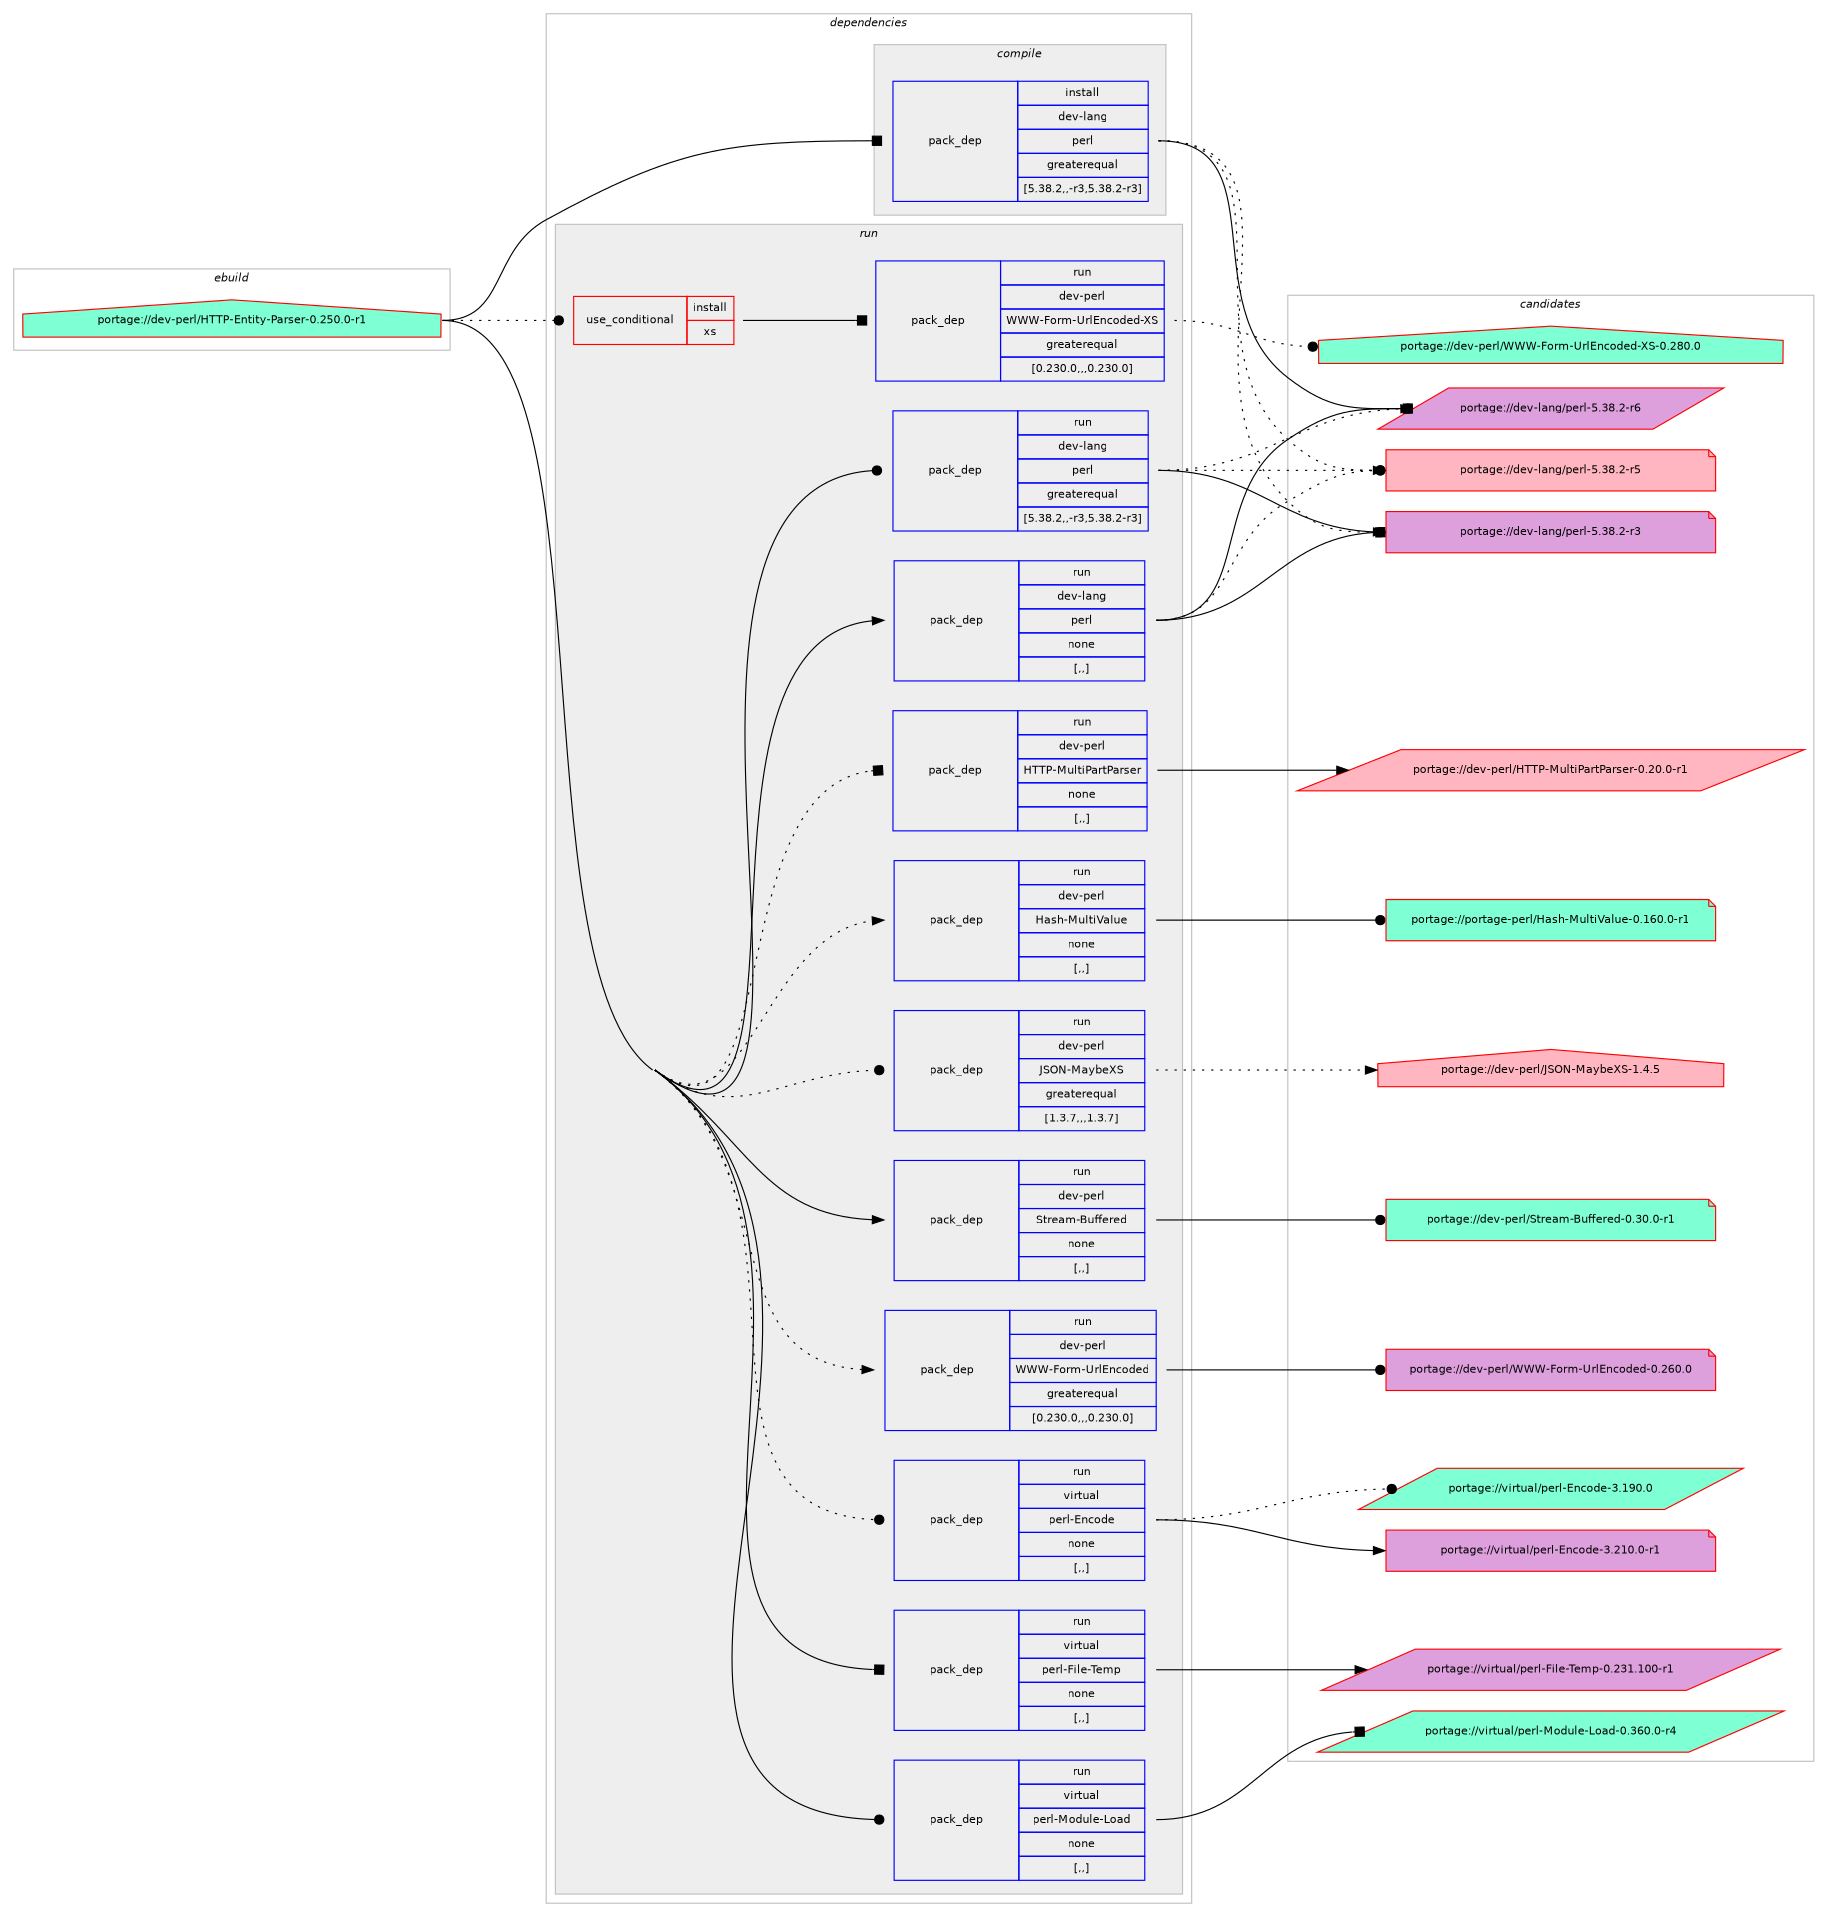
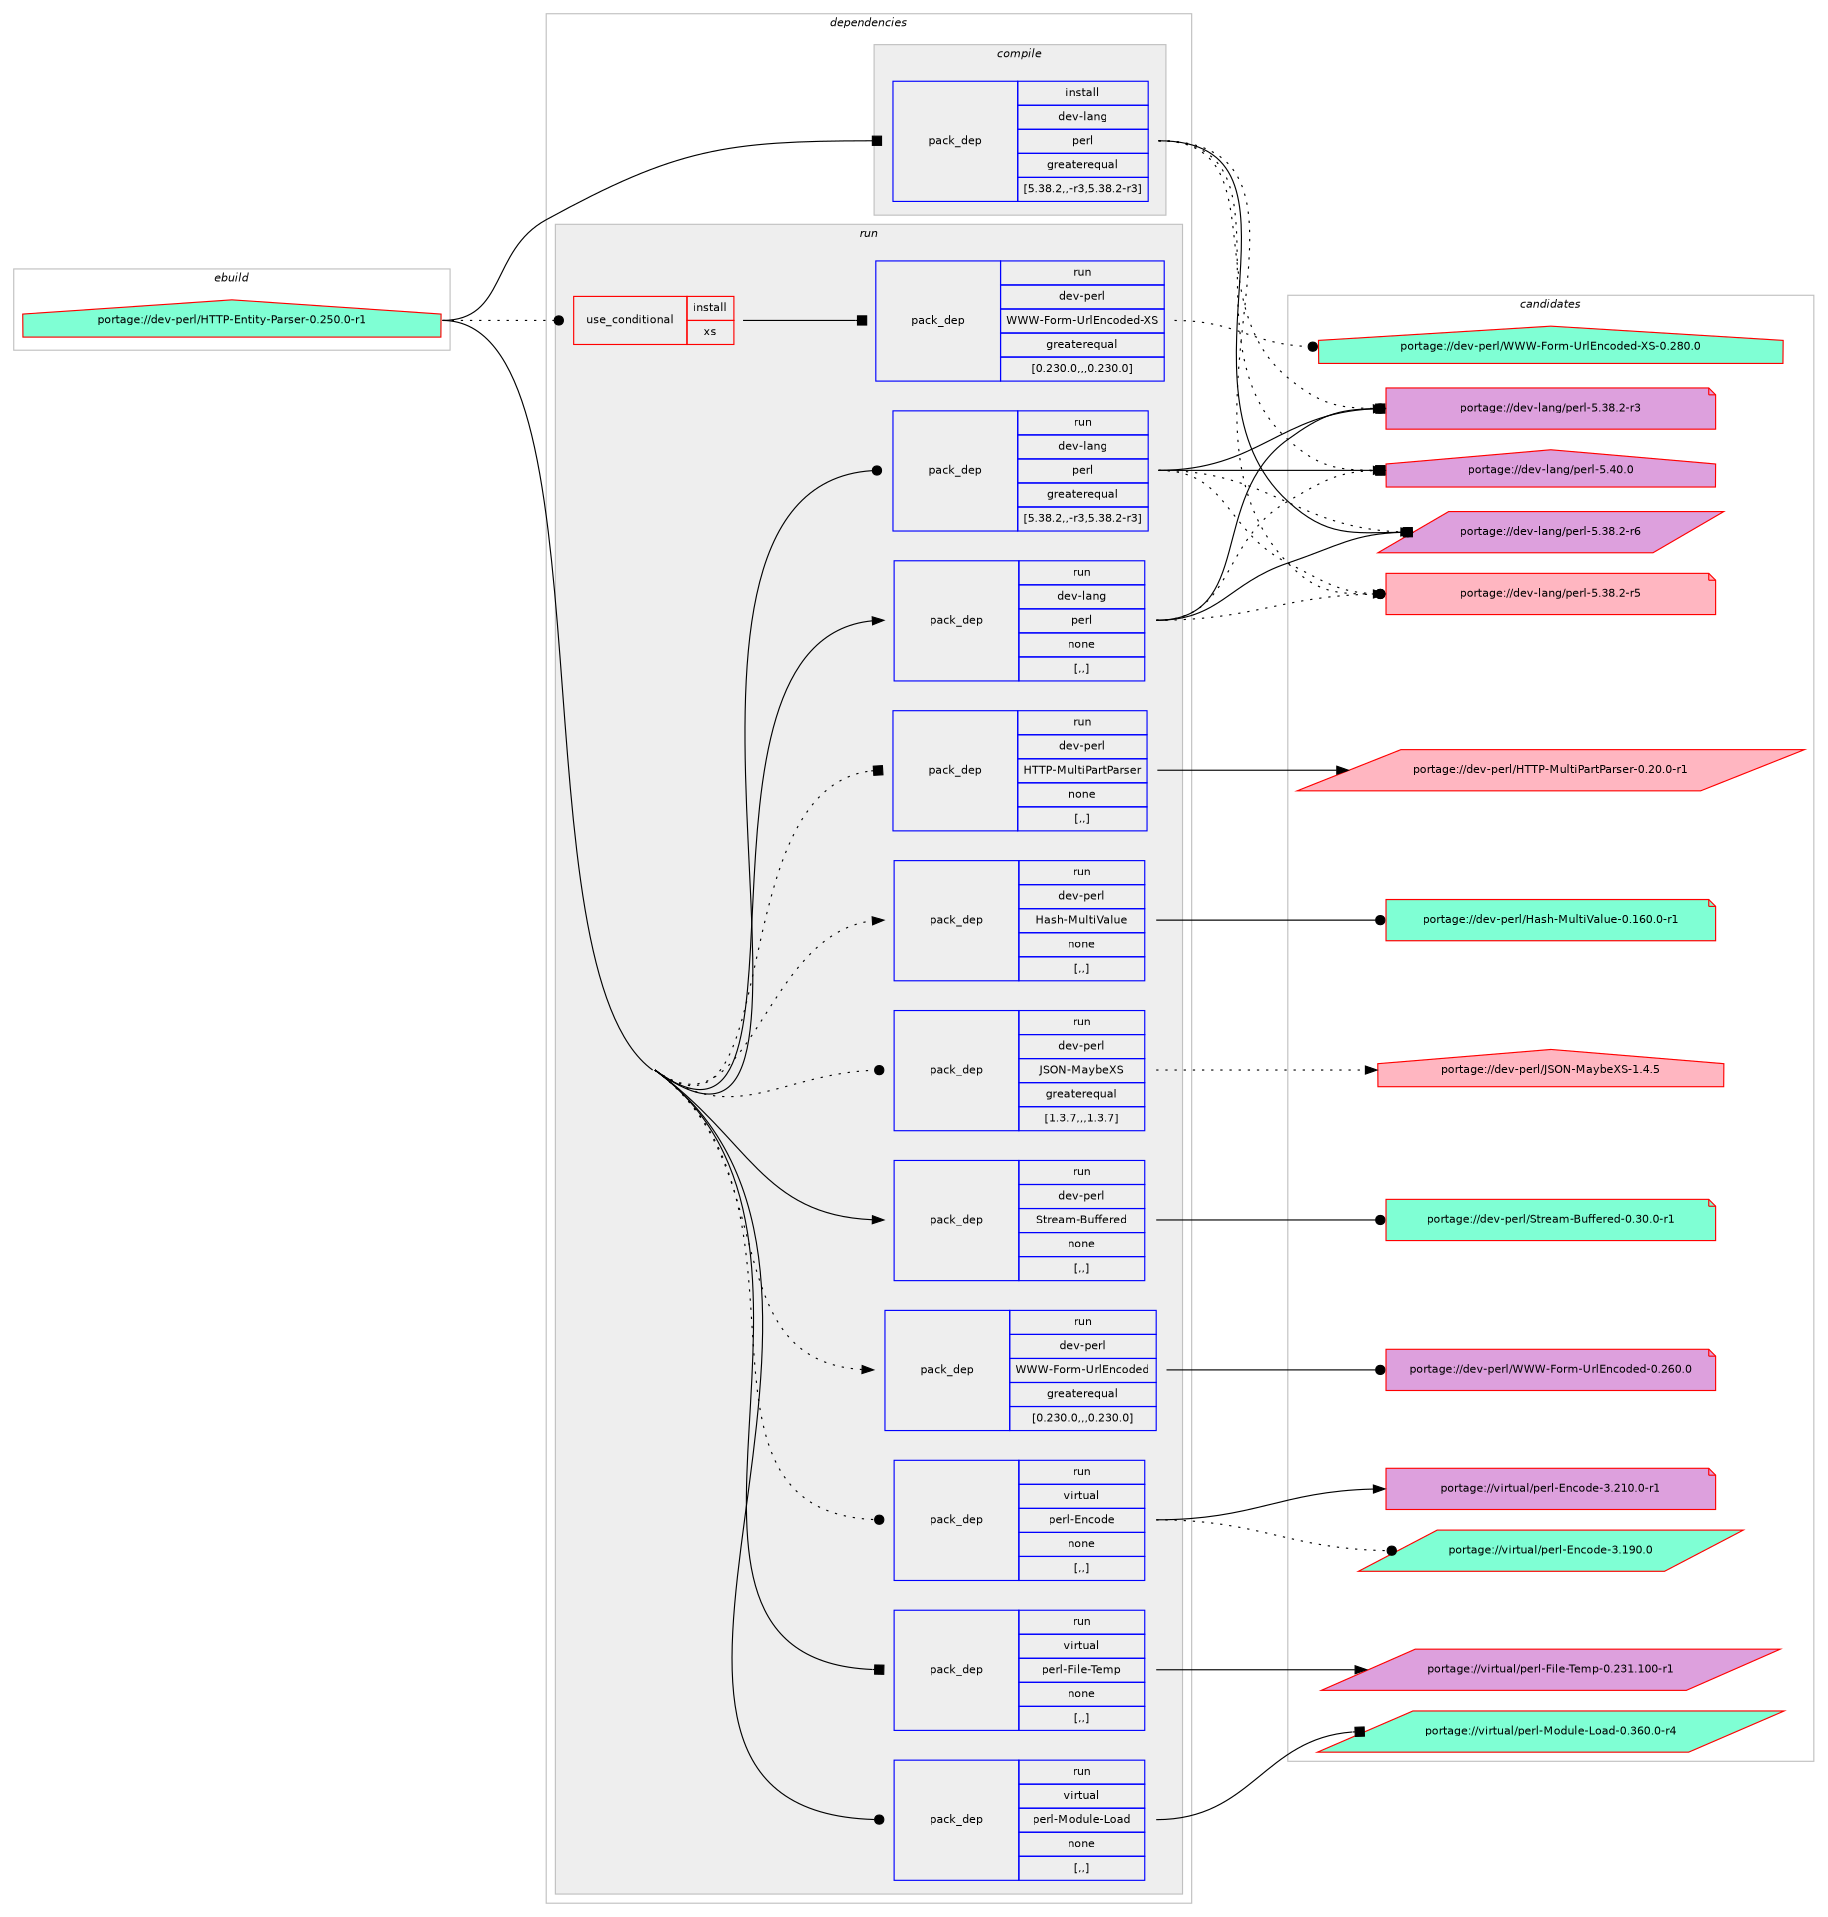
node "portage://dev-lang/perl-5.40.0": added
node "portage://portage-perl/Hash-MultiValue-0.160.0-r1": label "portage://portage-perl/Hash-MultiValue-0.160.0-r1" -> "portage://dev-perl/Hash-MultiValue-0.160.0-r1"
